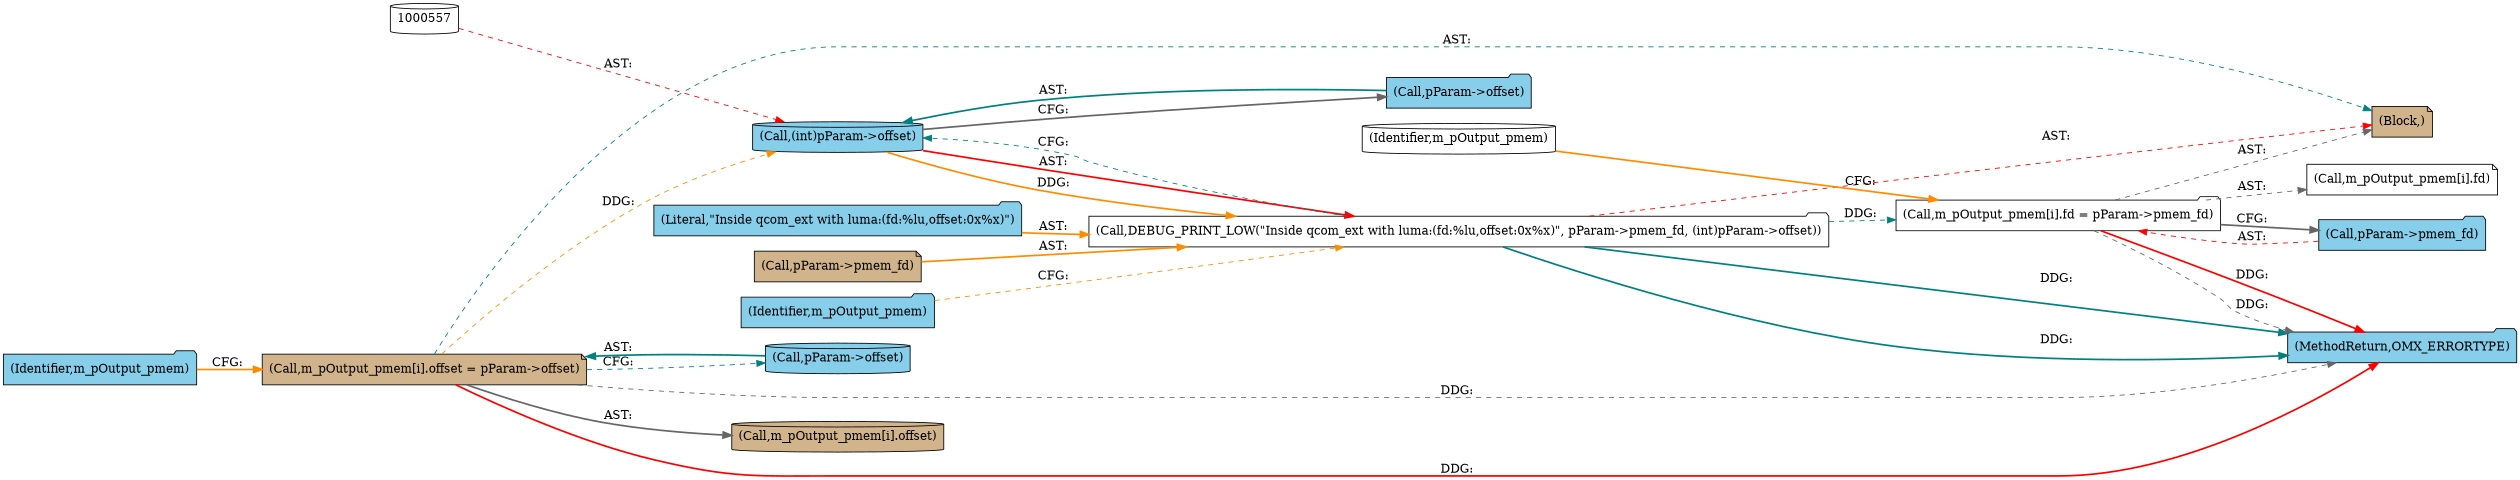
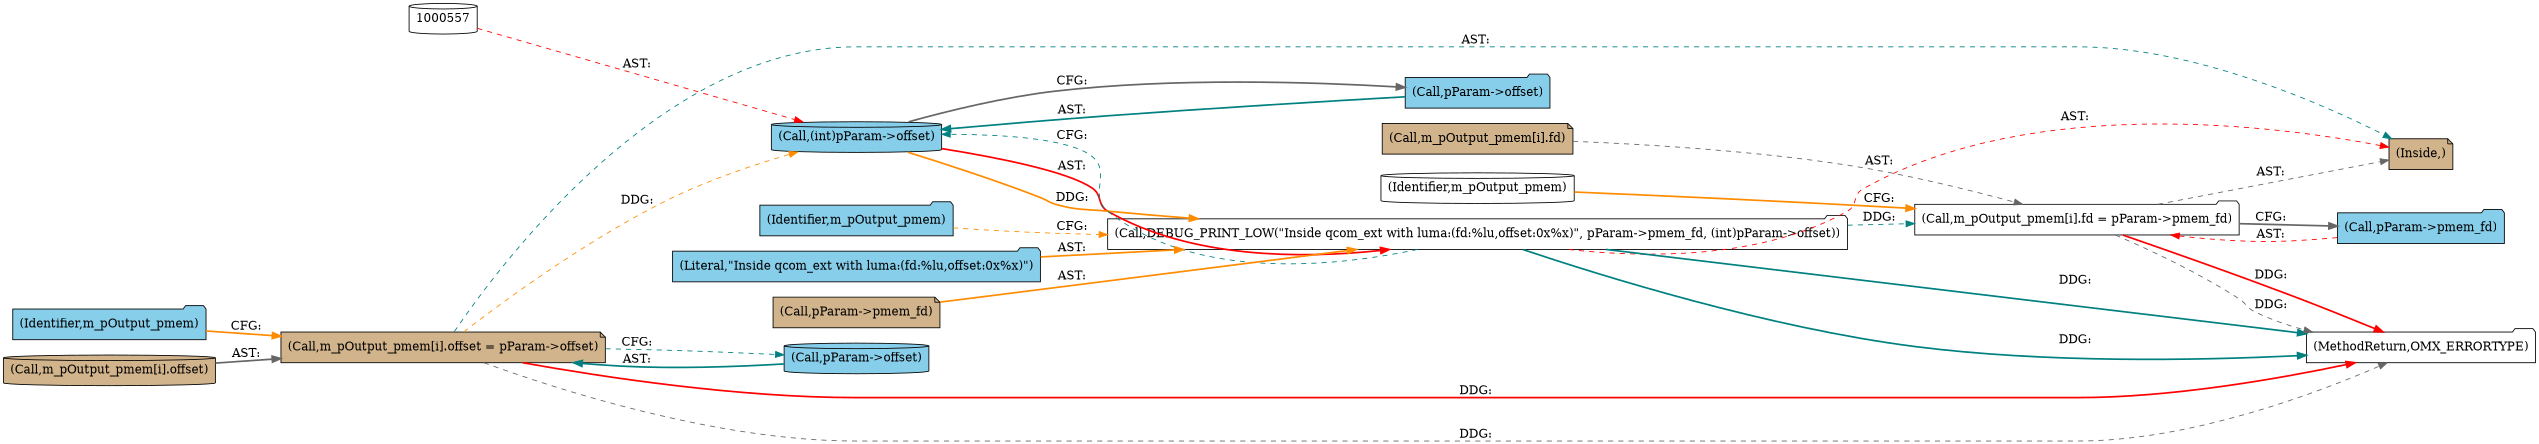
node "(Block,)": label "(Block,)" -> "(Inside,)"
node "(Call,m_pOutput_pmem[i].fd)": fillcolor white -> tan
edge "(Call,m_pOutput_pmem[i].fd = pParam->pmem_fd)" -> "(Call,m_pOutput_pmem[i].fd)": reversed
node "(MethodReturn,OMX_ERRORTYPE)": fillcolor skyblue -> white
edge "(Call,m_pOutput_pmem[i].offset = pParam->offset)" -> "(Call,m_pOutput_pmem[i].offset)": reversed
